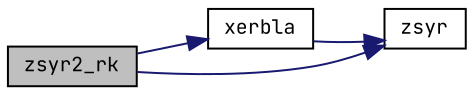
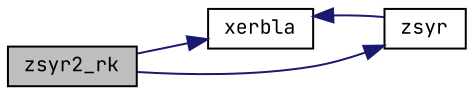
edge "xerbla" -> "zsyr": reversed
